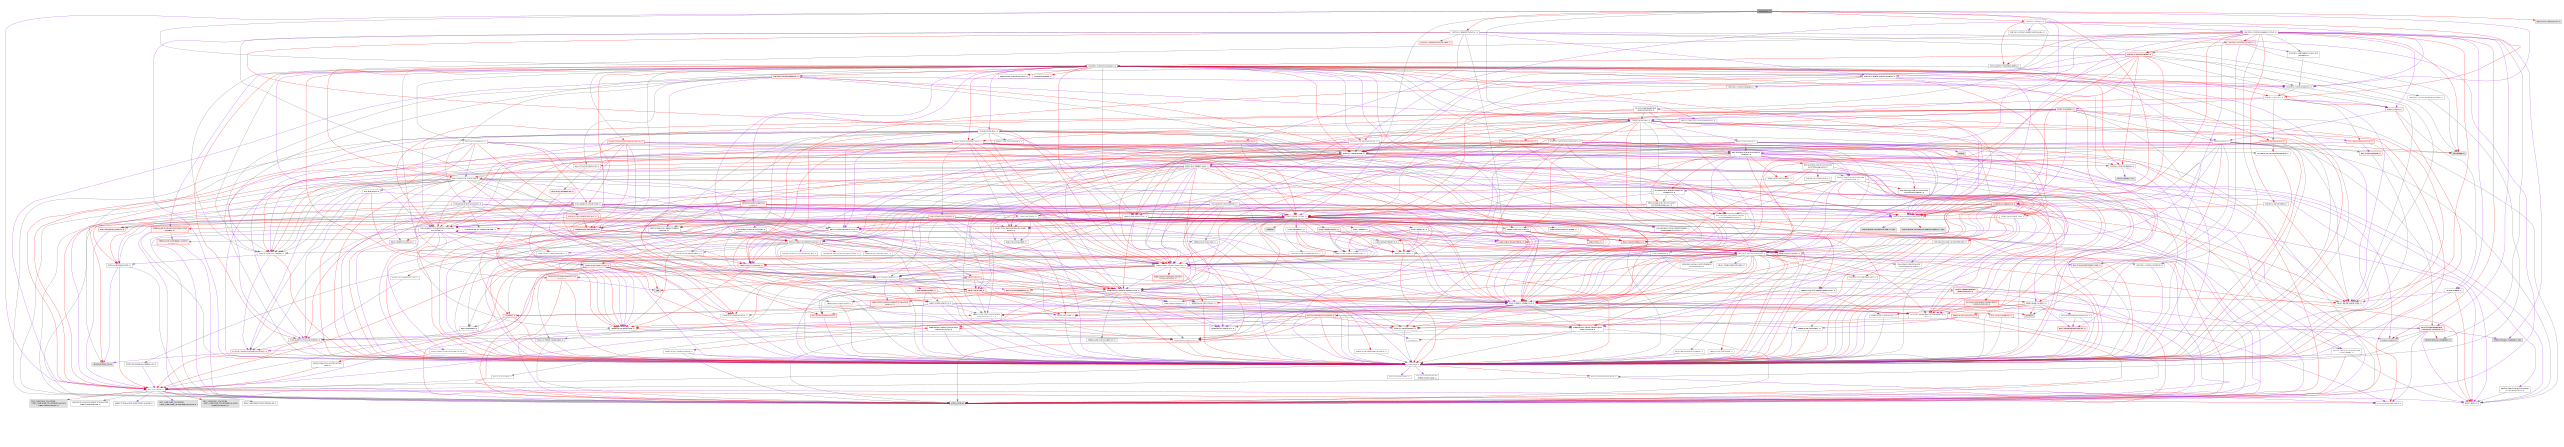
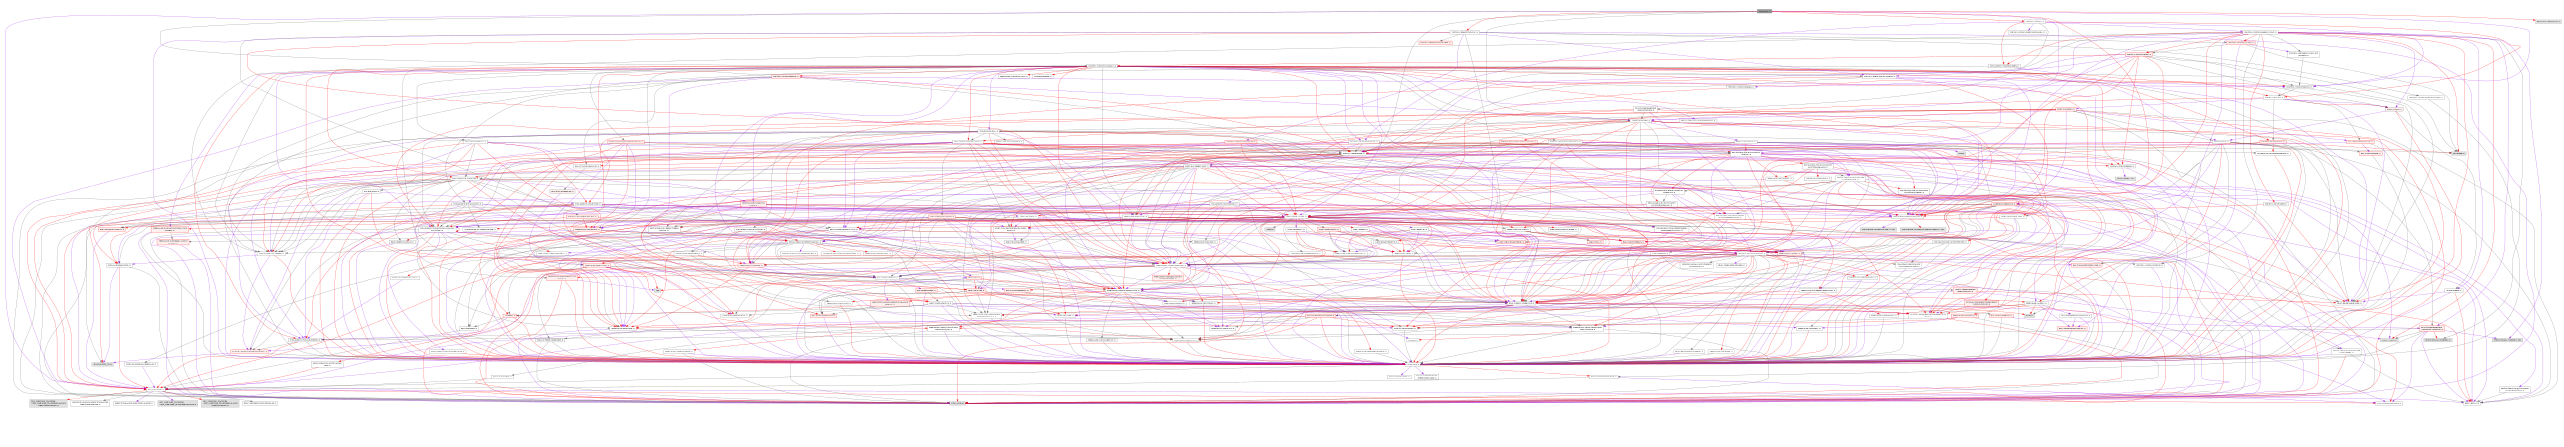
edge "Containers/SparseArray.h" -> "CoreTypes.h": added
